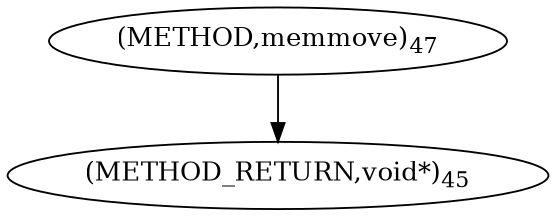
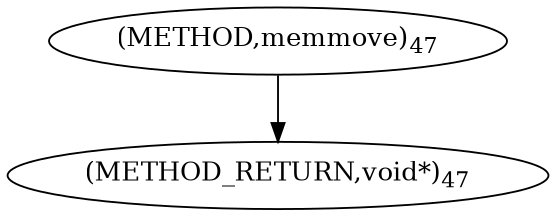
node "(METHOD_RETURN,void*)": text "45" -> "47"
